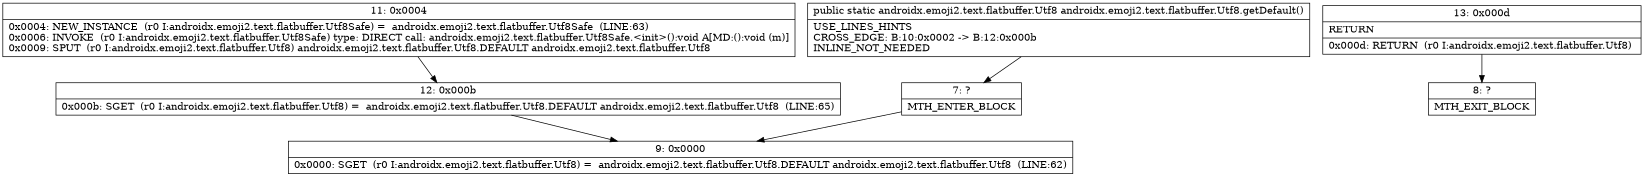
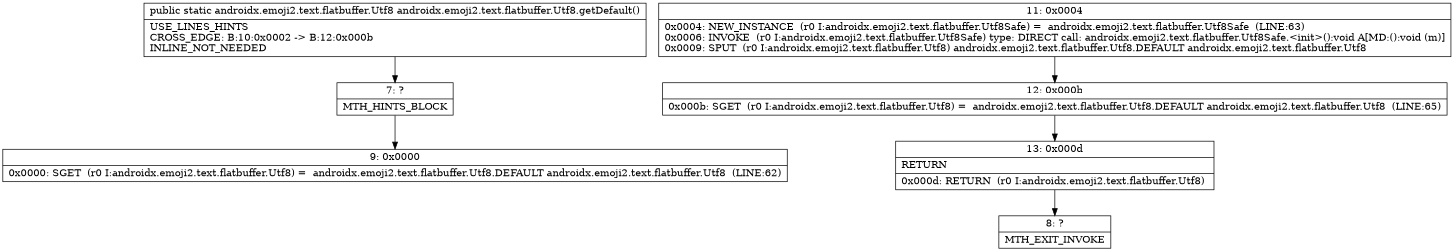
node "7: ?": text "MTH_ENTER_BLOCK" -> "MTH_HINTS_BLOCK"
node "8: ?": text "MTH_EXIT_BLOCK" -> "MTH_EXIT_INVOKE"
edge "12: 0x000b" -> "9: 0x0000": now "12: 0x000b" -> "13: 0x000d"
